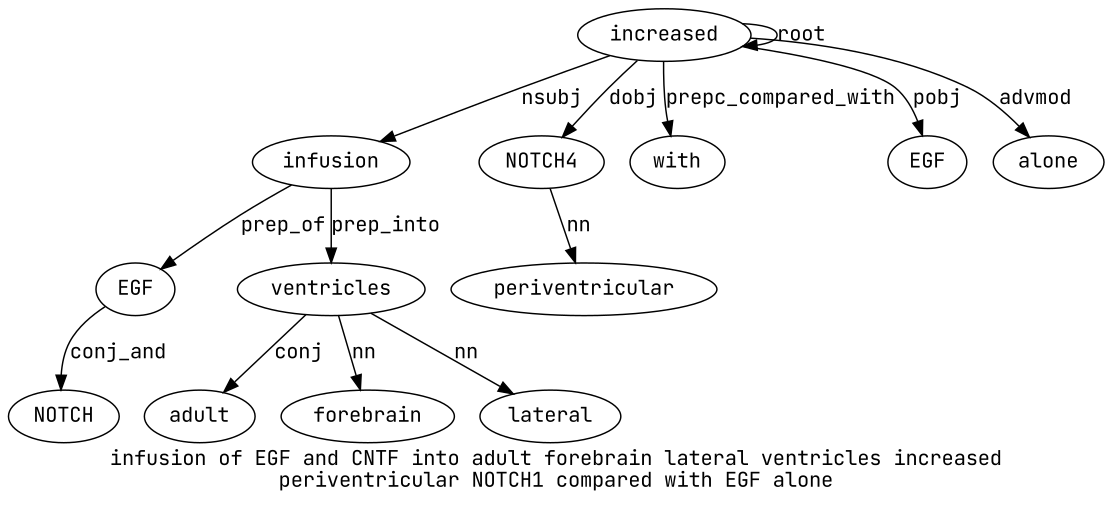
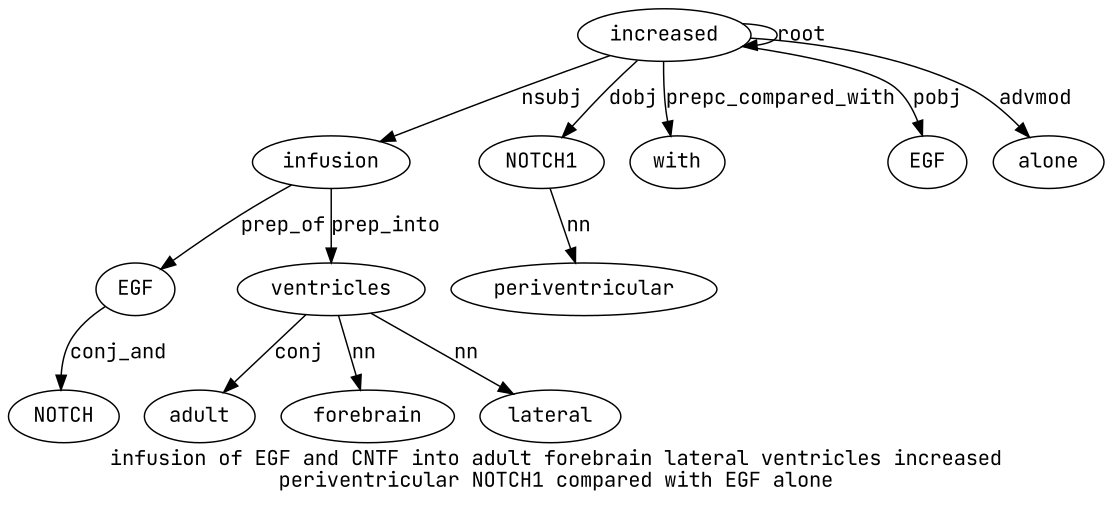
node "NOTCH4": label "NOTCH4" -> "NOTCH1"
